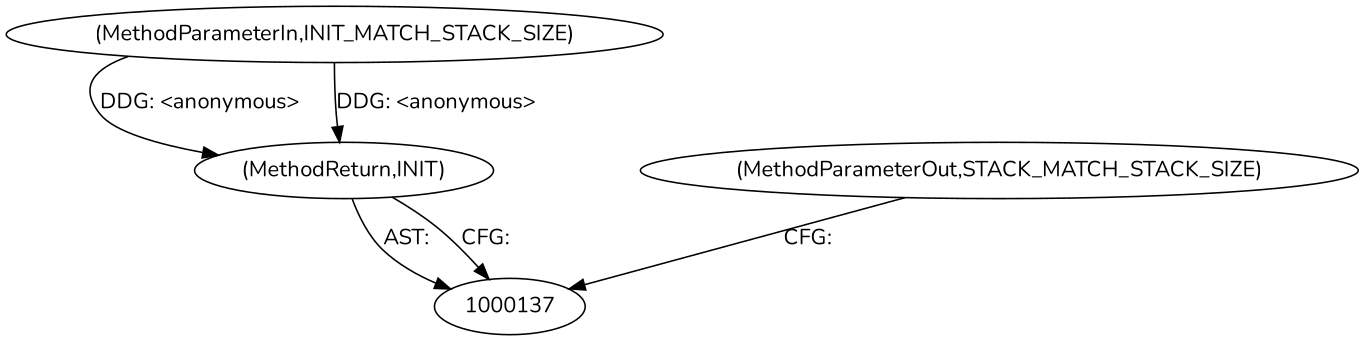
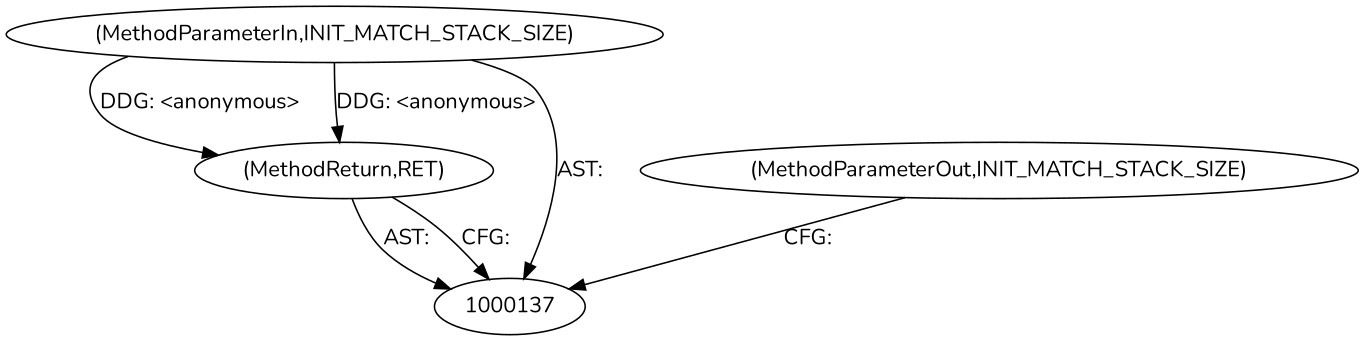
edge "(MethodParameterIn,INIT_MATCH_STACK_SIZE)" -> "1000137": added, label "AST:"
node "(MethodReturn,INIT)": label "(MethodReturn,INIT)" -> "(MethodReturn,RET)"
node "(MethodParameterOut,STACK_MATCH_STACK_SIZE)": label "(MethodParameterOut,STACK_MATCH_STACK_SIZE)" -> "(MethodParameterOut,INIT_MATCH_STACK_SIZE)"
